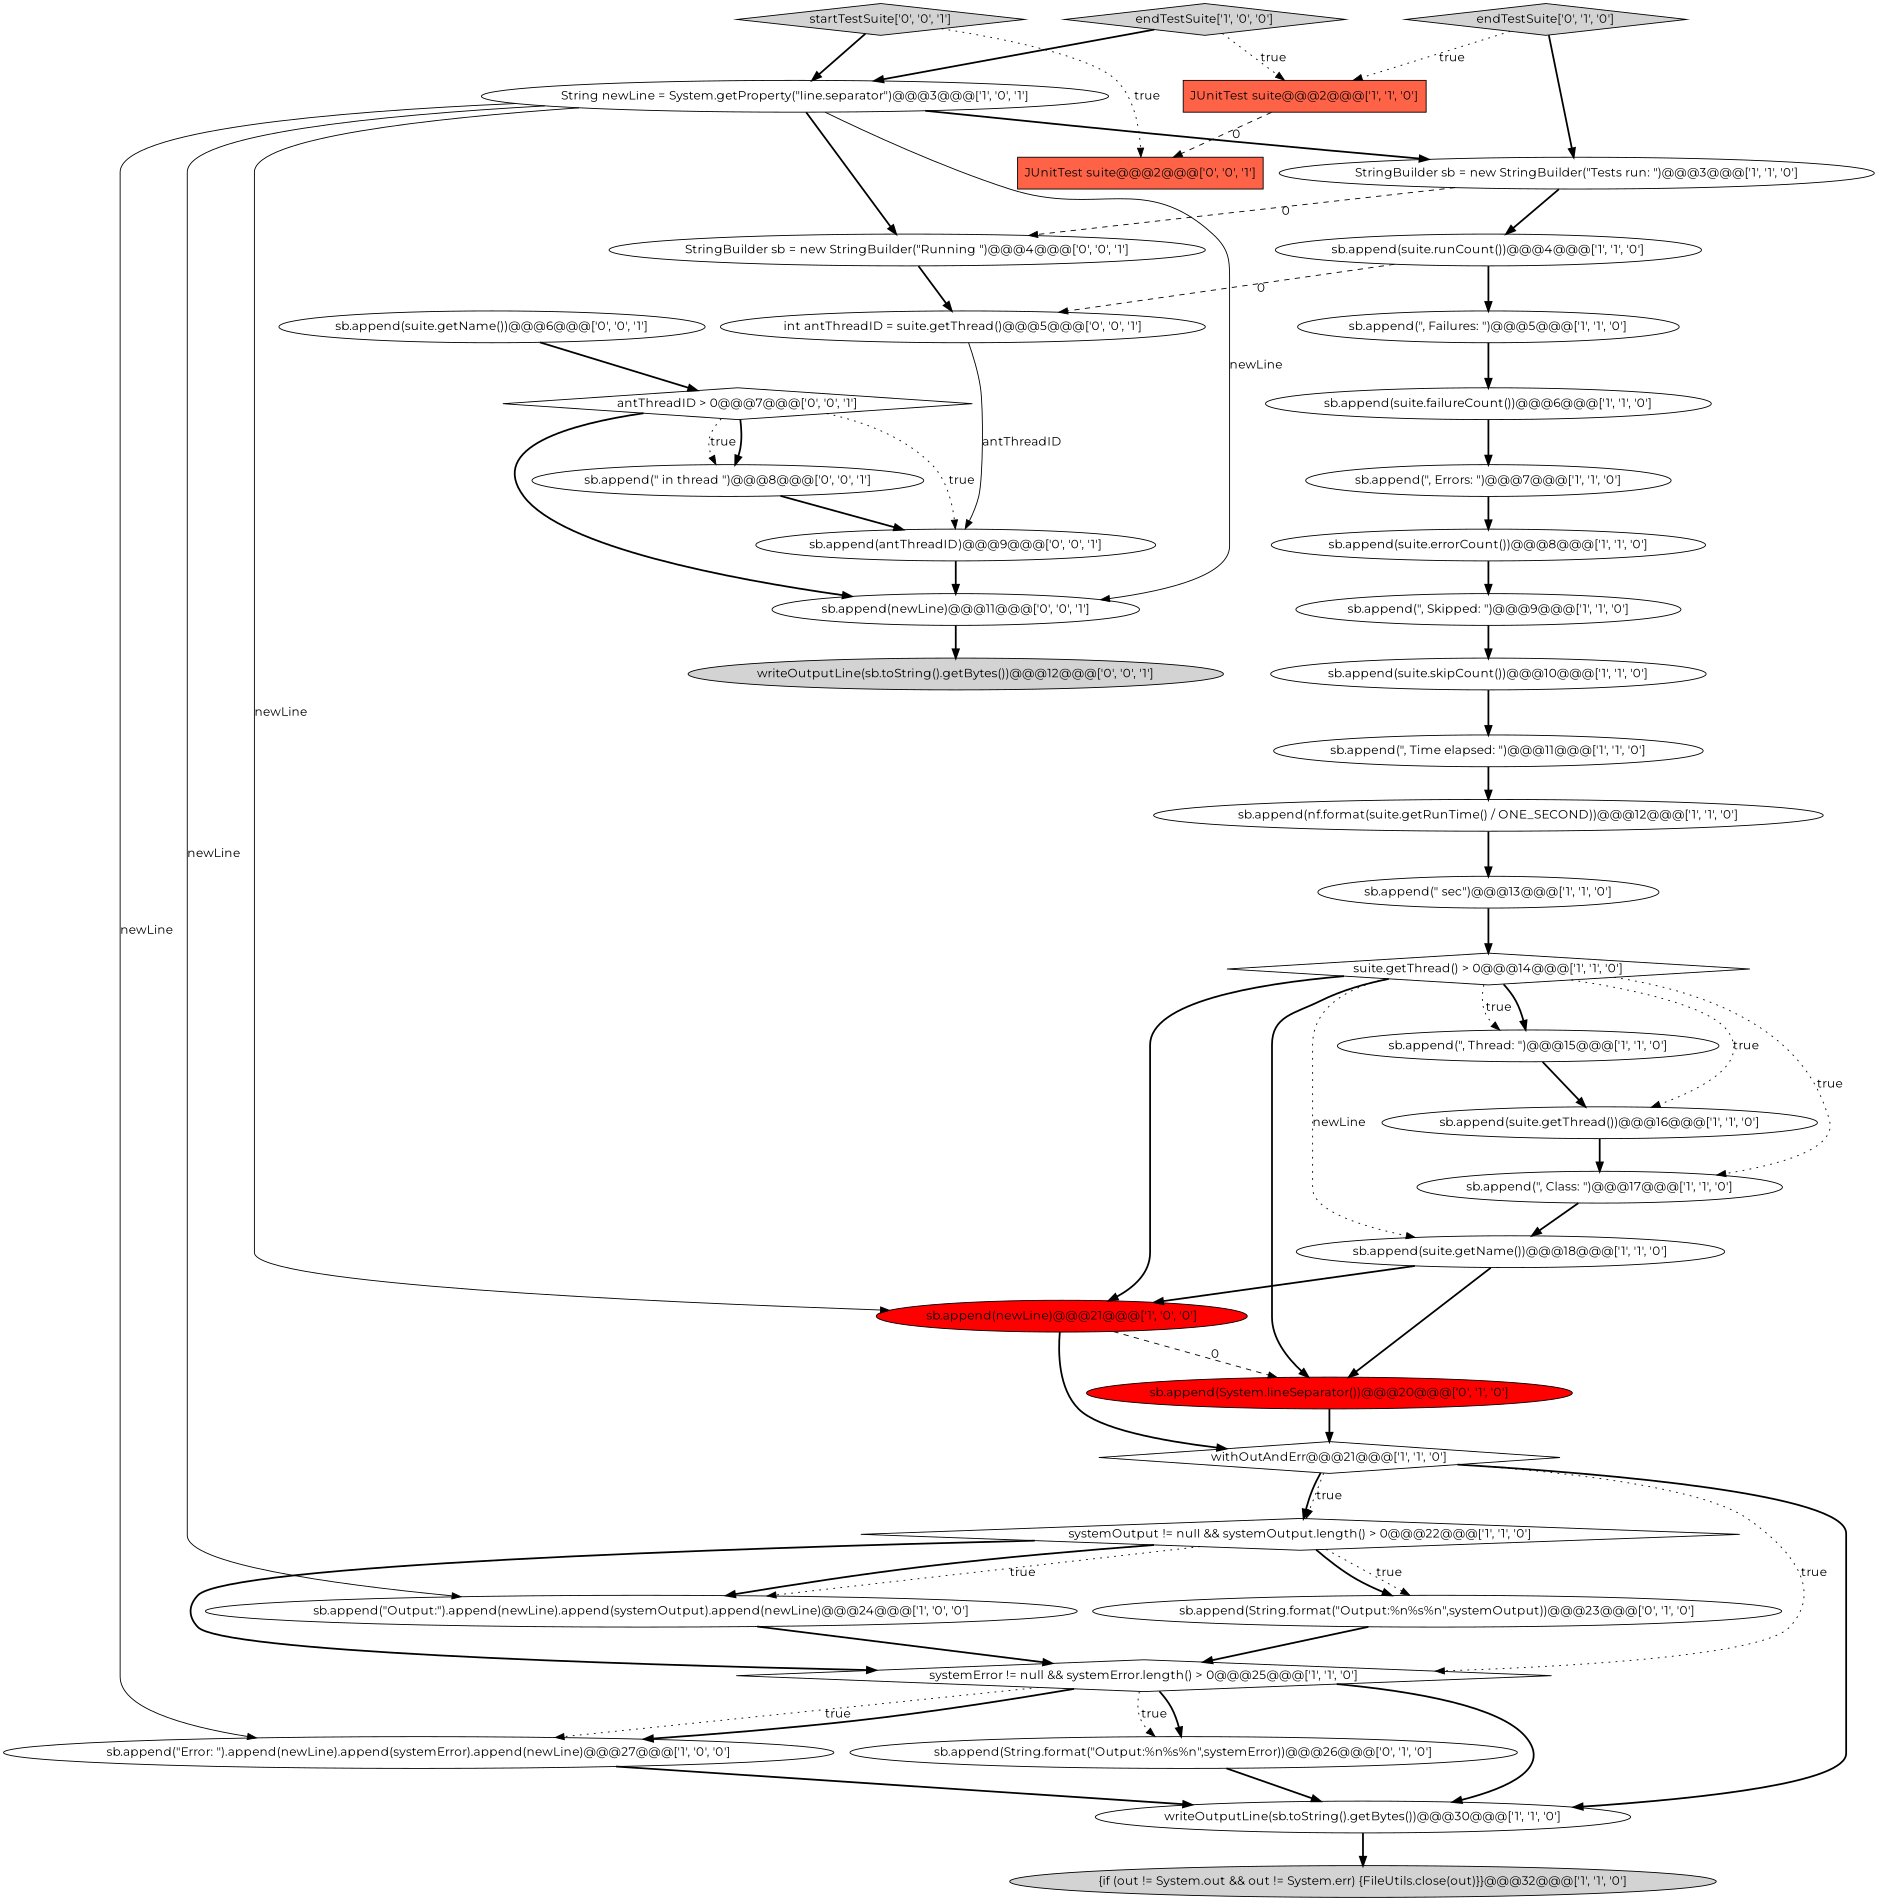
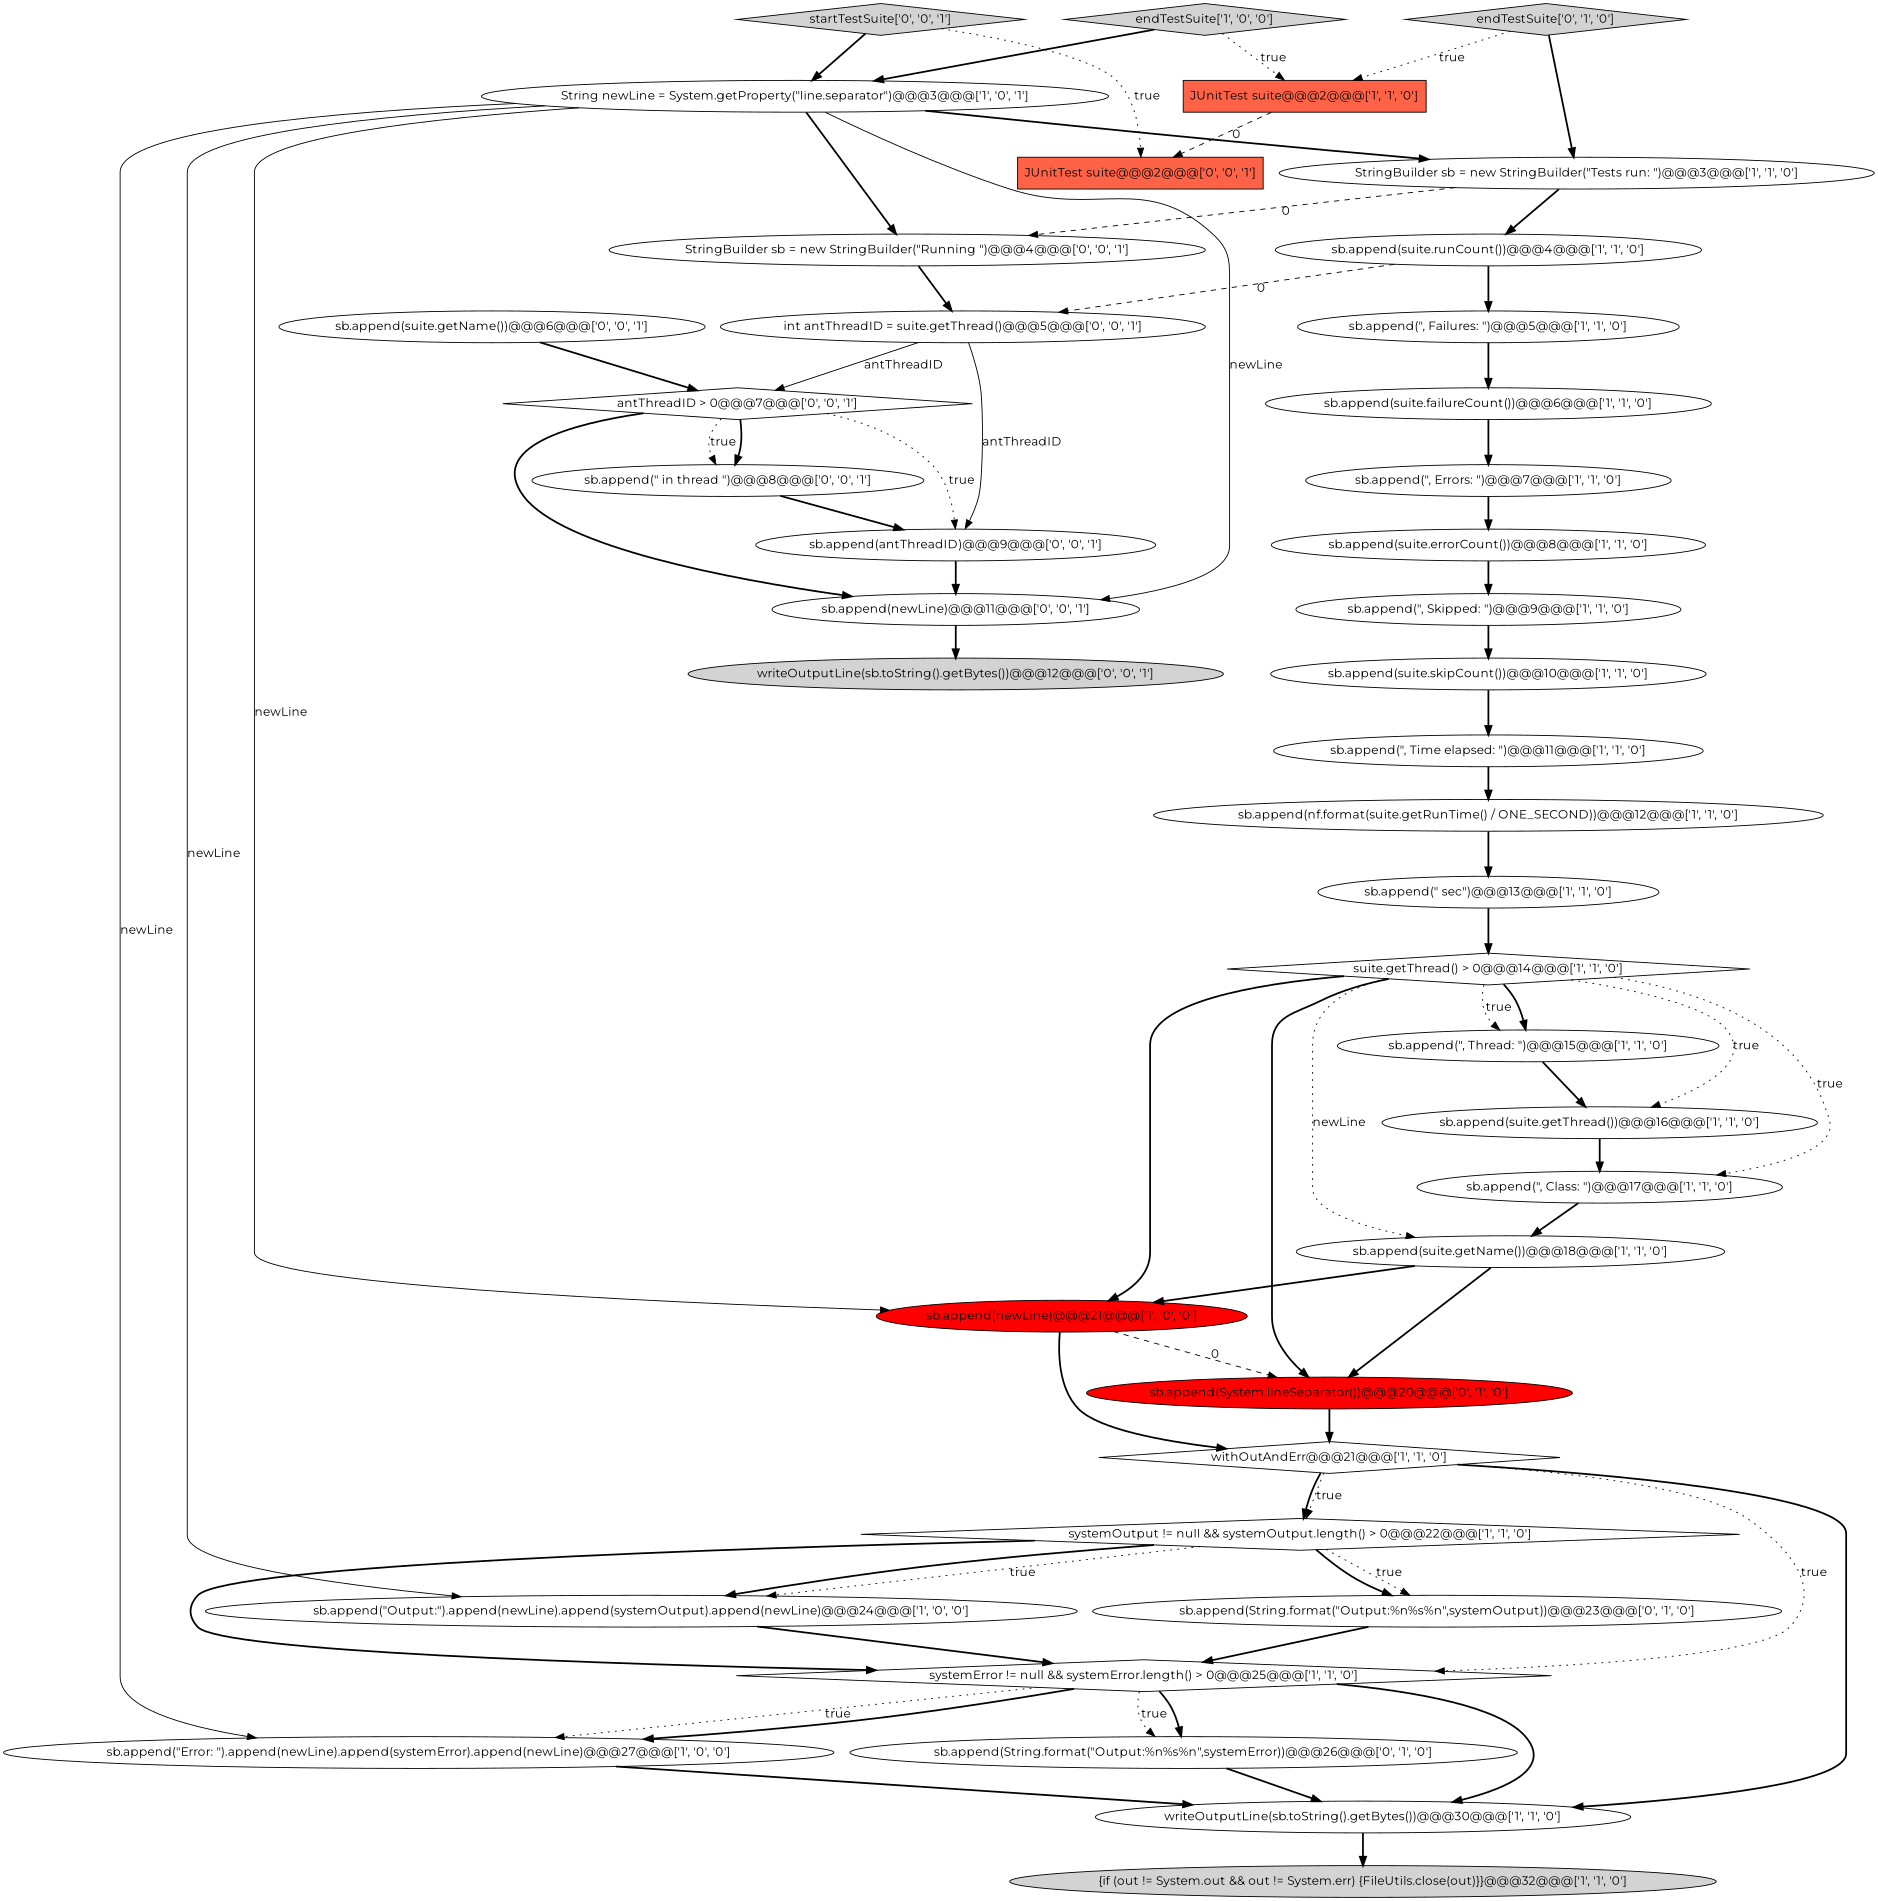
edge "int antThreadID = suite.getThread()@@@5@@@['0', '0', '1']" -> "antThreadID > 0@@@7@@@['0', '0', '1']": added, label "antThreadID"
